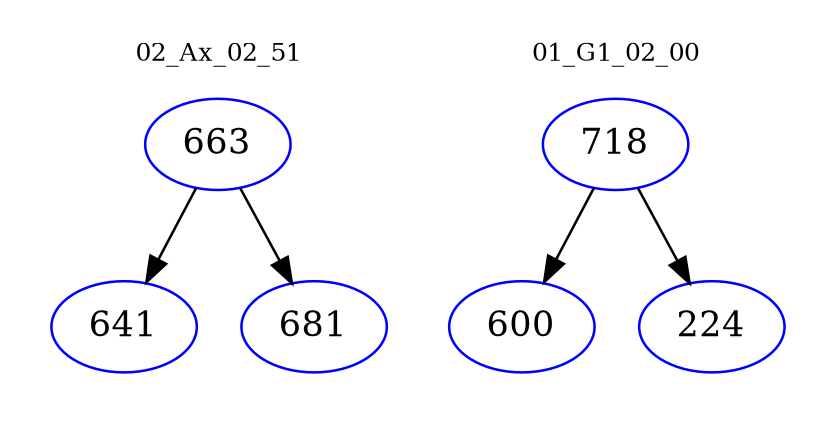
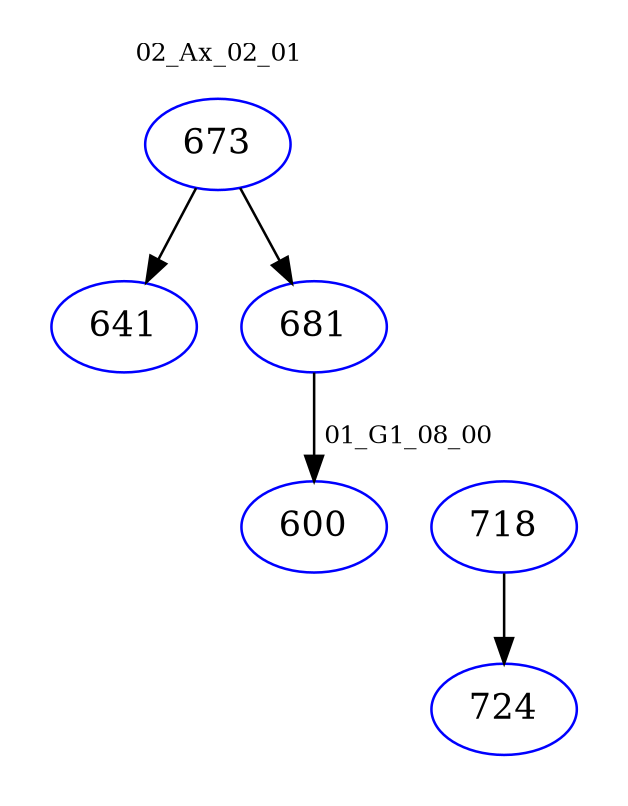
cluster "02_Ax_02_51": label "02_Ax_02_51" -> "02_Ax_02_01"
cluster "01_G1_02_00": label "01_G1_02_00" -> "01_G1_08_00"
node "663": label "663" -> "673"
edge "718" -> "600": now "681" -> "600"
node "224": label "224" -> "724"
